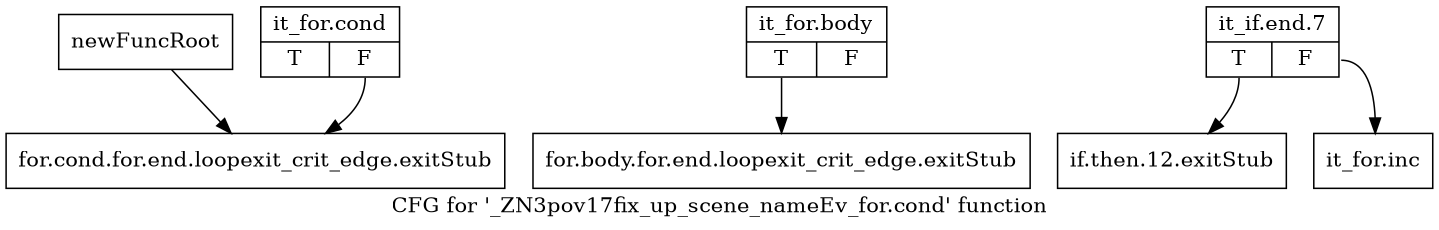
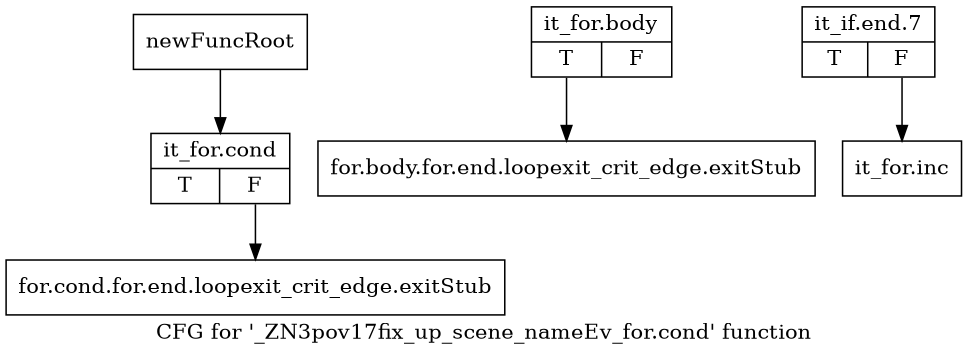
edge "newFuncRoot" -> "for.cond.for.end.loopexit_crit_edge.exitStub": now "newFuncRoot" -> "it_for.cond"
node "if.then.12.exitStub": removed
